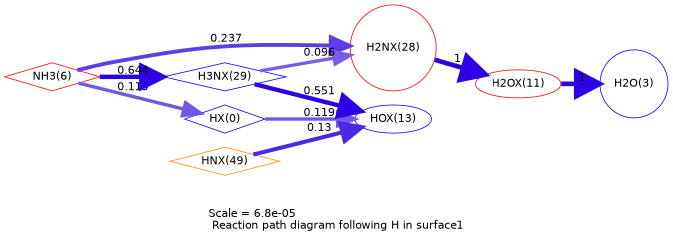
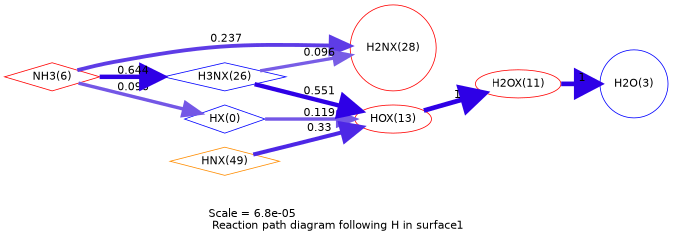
edge "H2NX(28)" -> "H2OX(11)": now "HOX(13)" -> "H2OX(11)"
node "H3NX(29)": label "H3NX(29)" -> "H3NX(26)"
edge "NH3(6)" -> "HX(0)": label " 0.119" -> " 0.096"
node "HOX(13)": color blue -> red
edge "HNX(49)" -> "HOX(13)": label " 0.13" -> " 0.33"
